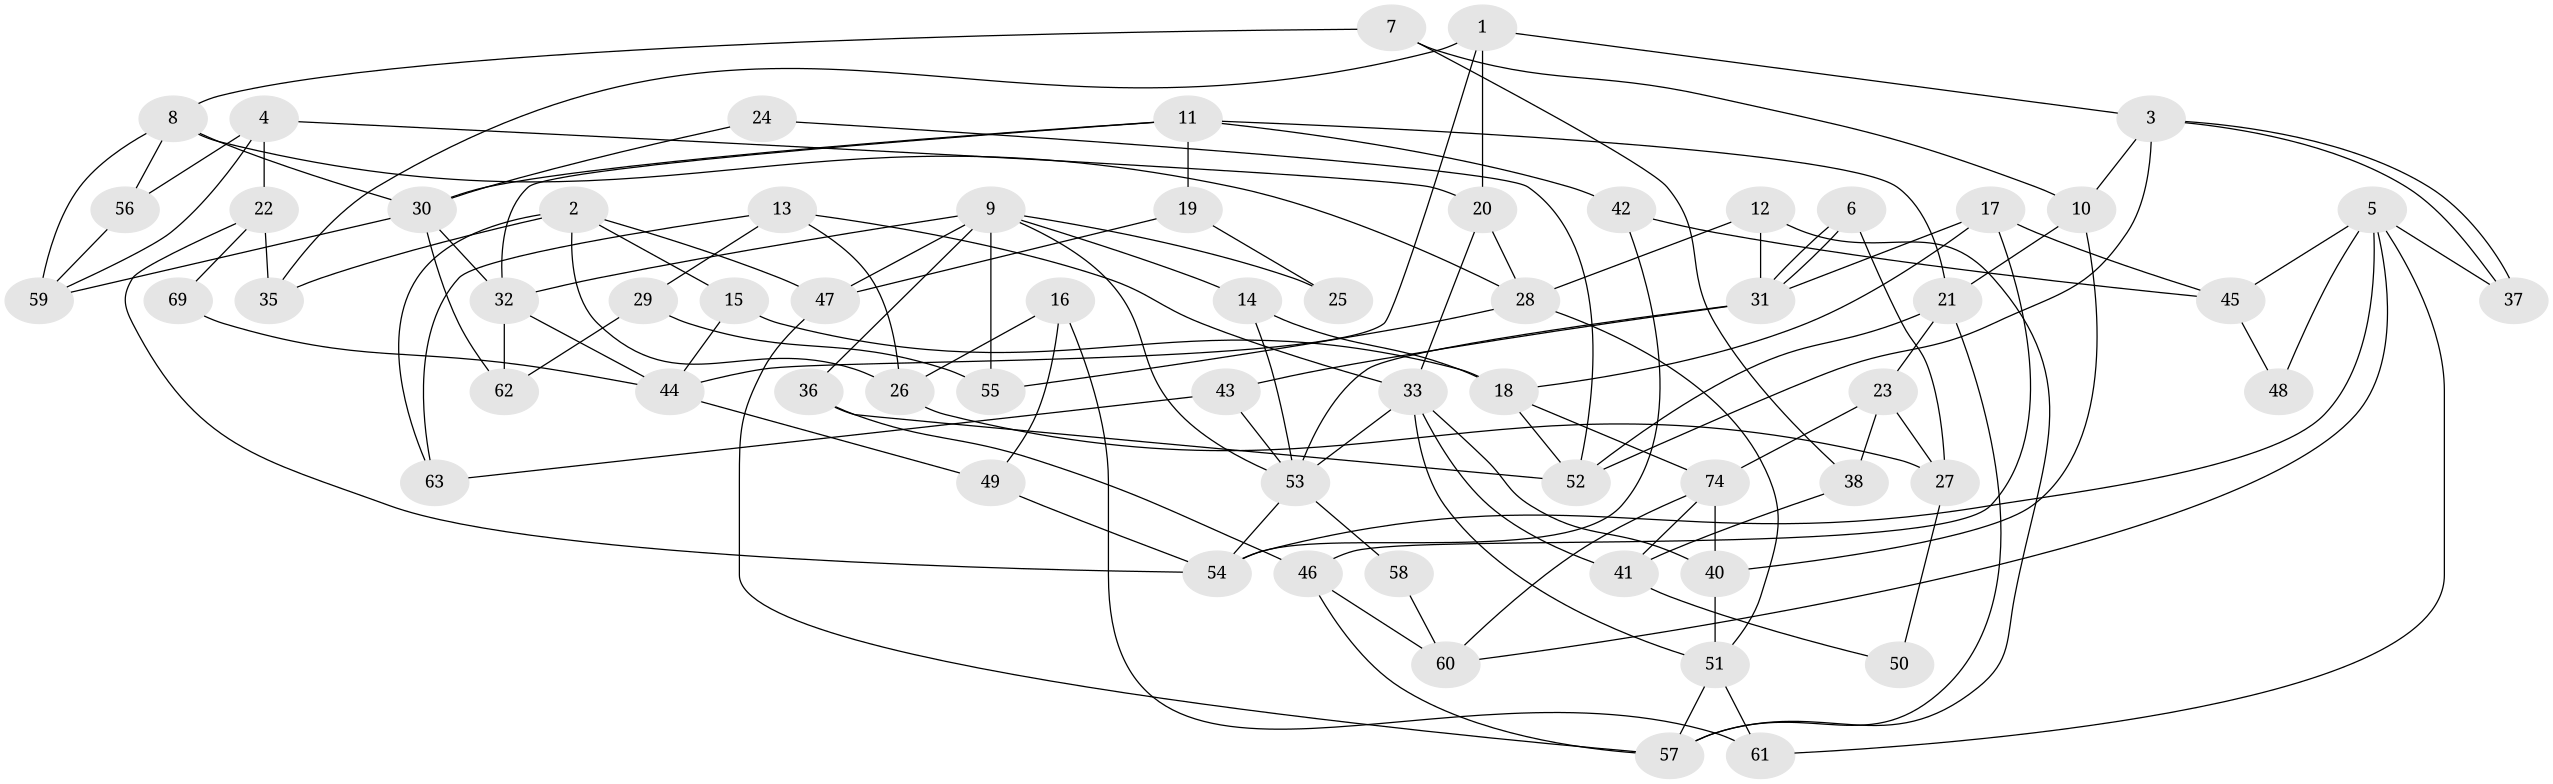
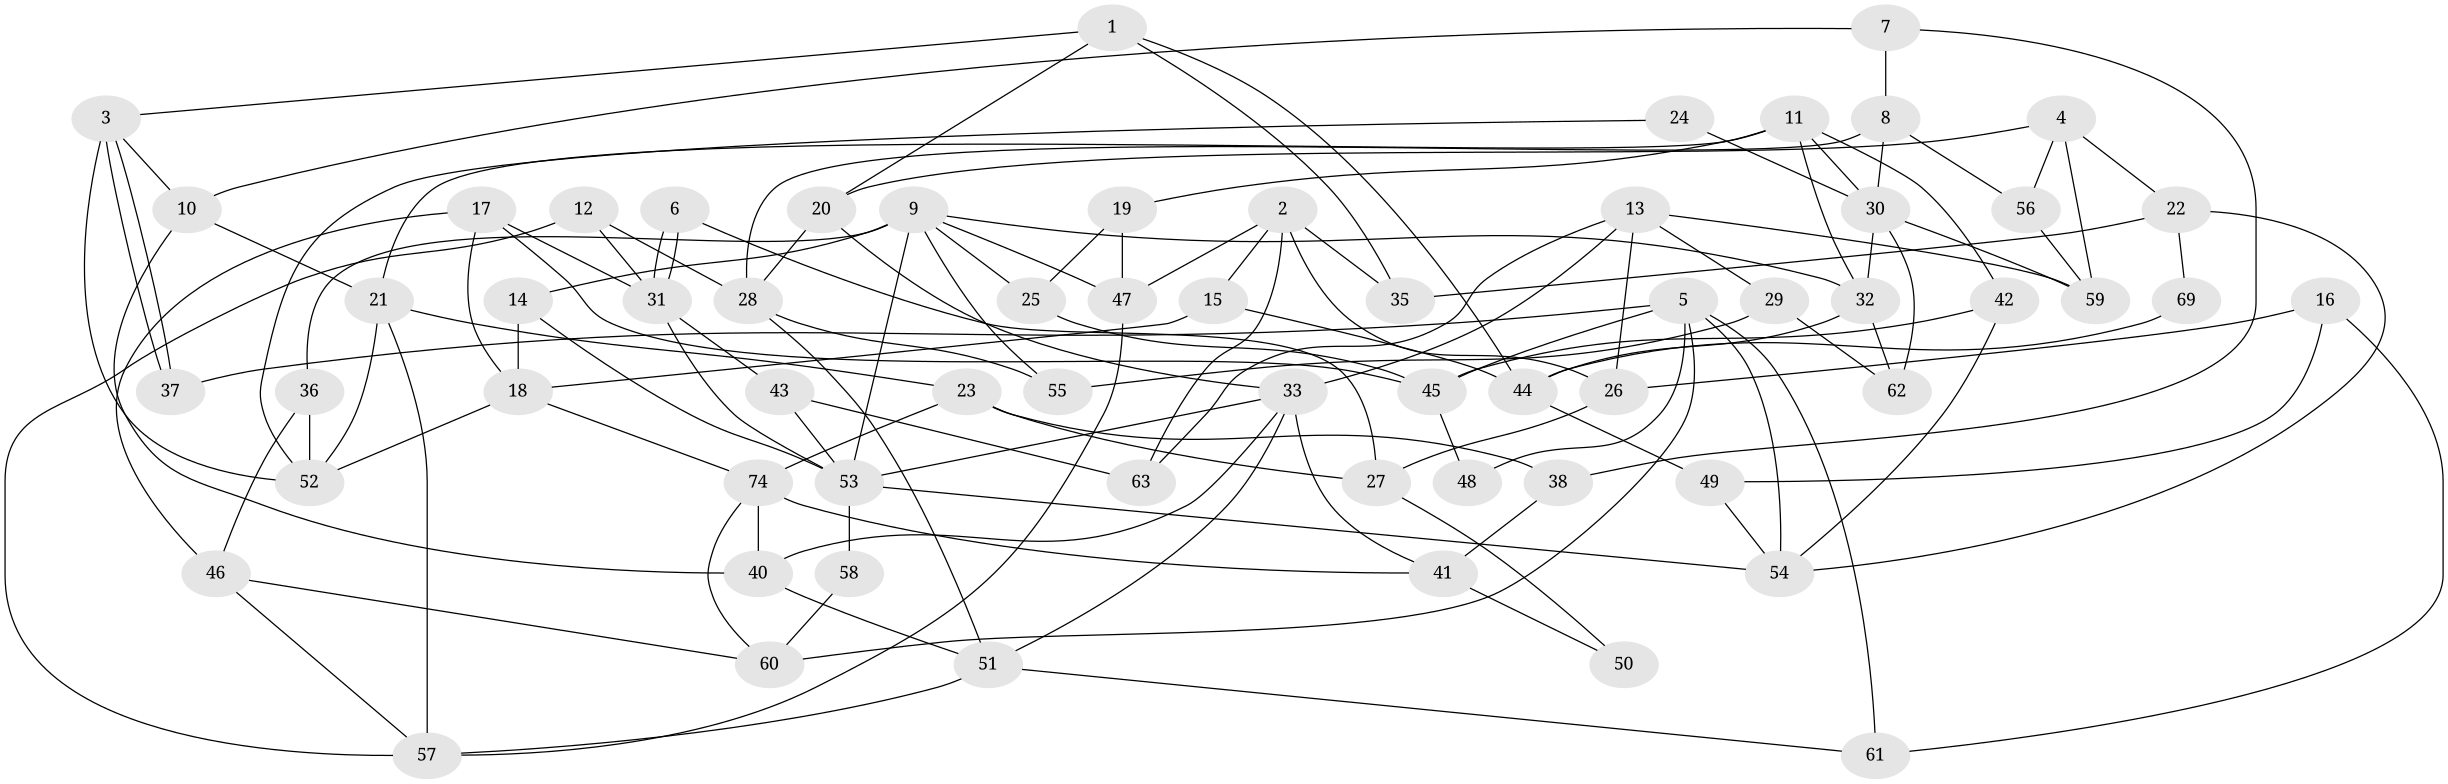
edge "8" -- "59": now "13" -- "59"
edge "25" -- "45": added
